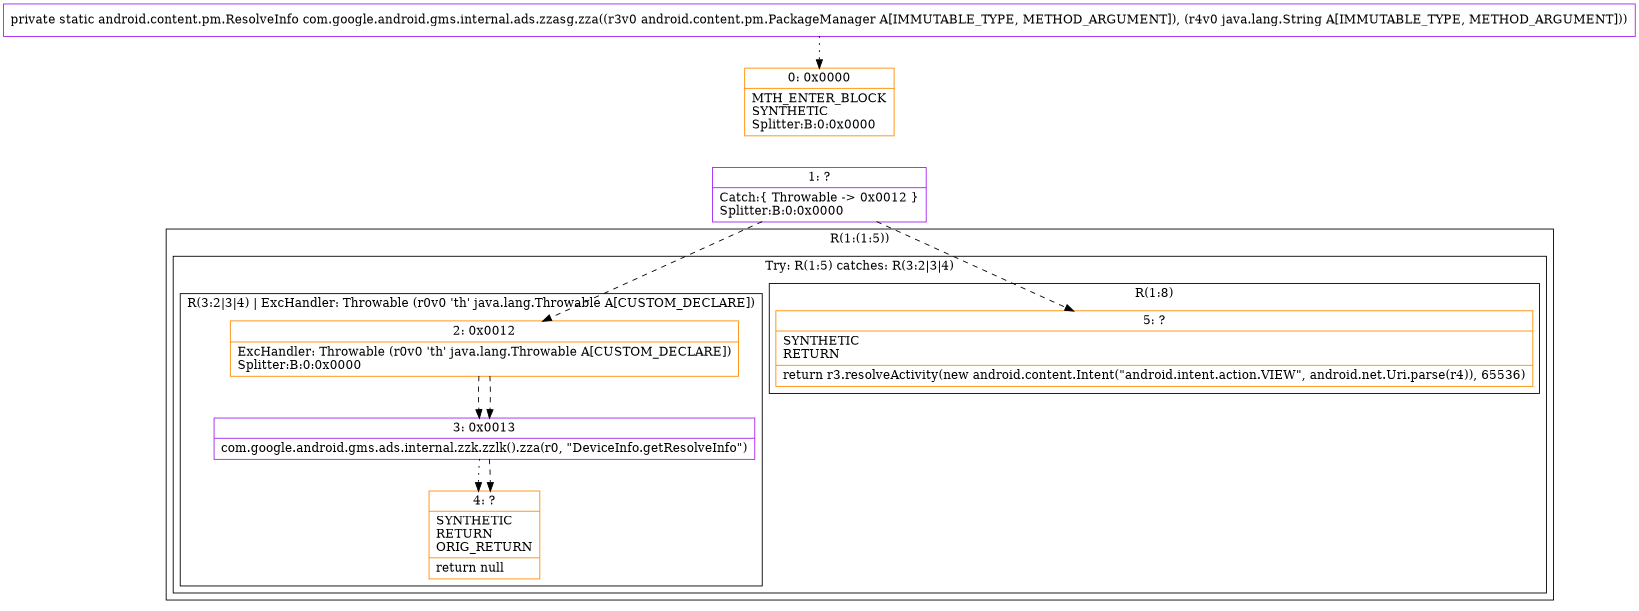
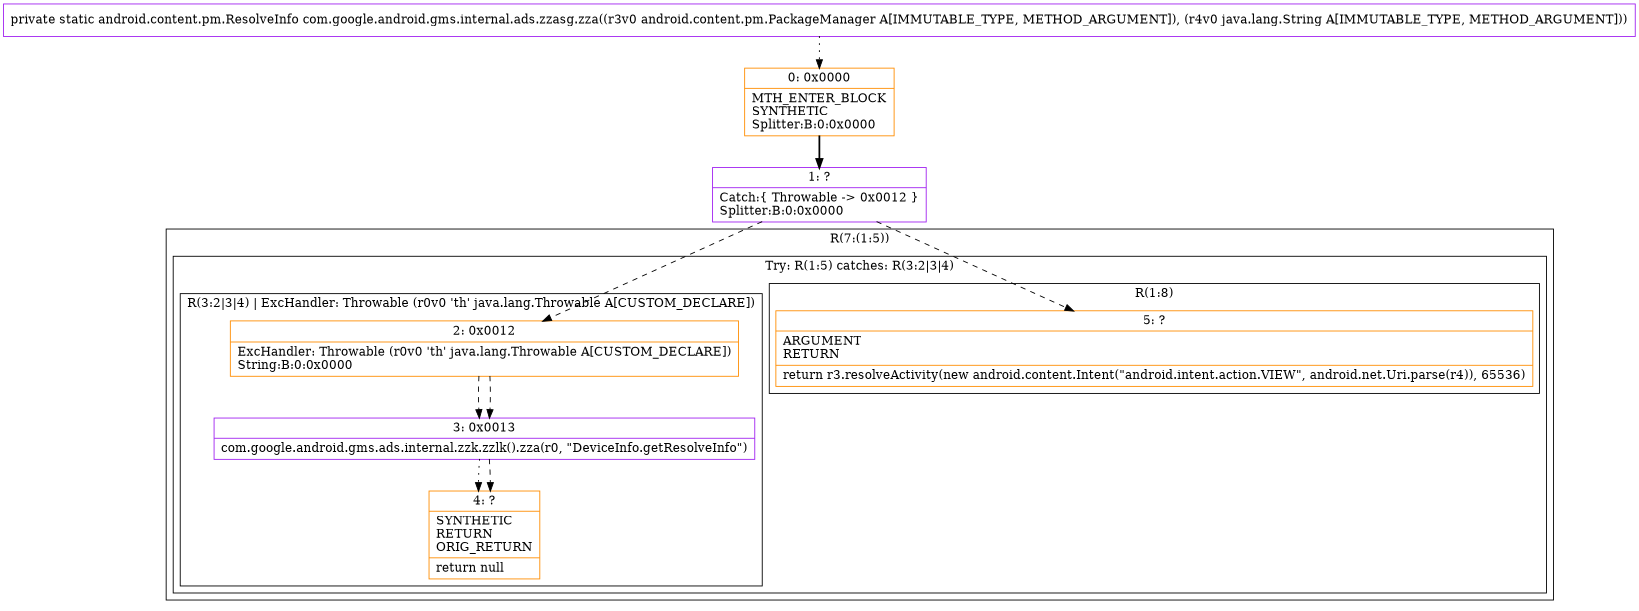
edge "0: 0x0000" -> "1: ?": added
cluster "R(1:(1:5))": label "R(1:(1:5))" -> "R(7:(1:5))"
node "5: ?": text "SYNTHETIC" -> "ARGUMENT"
node "2: 0x0012": text "Splitter:B:0:0x0000" -> "String:B:0:0x0000"
